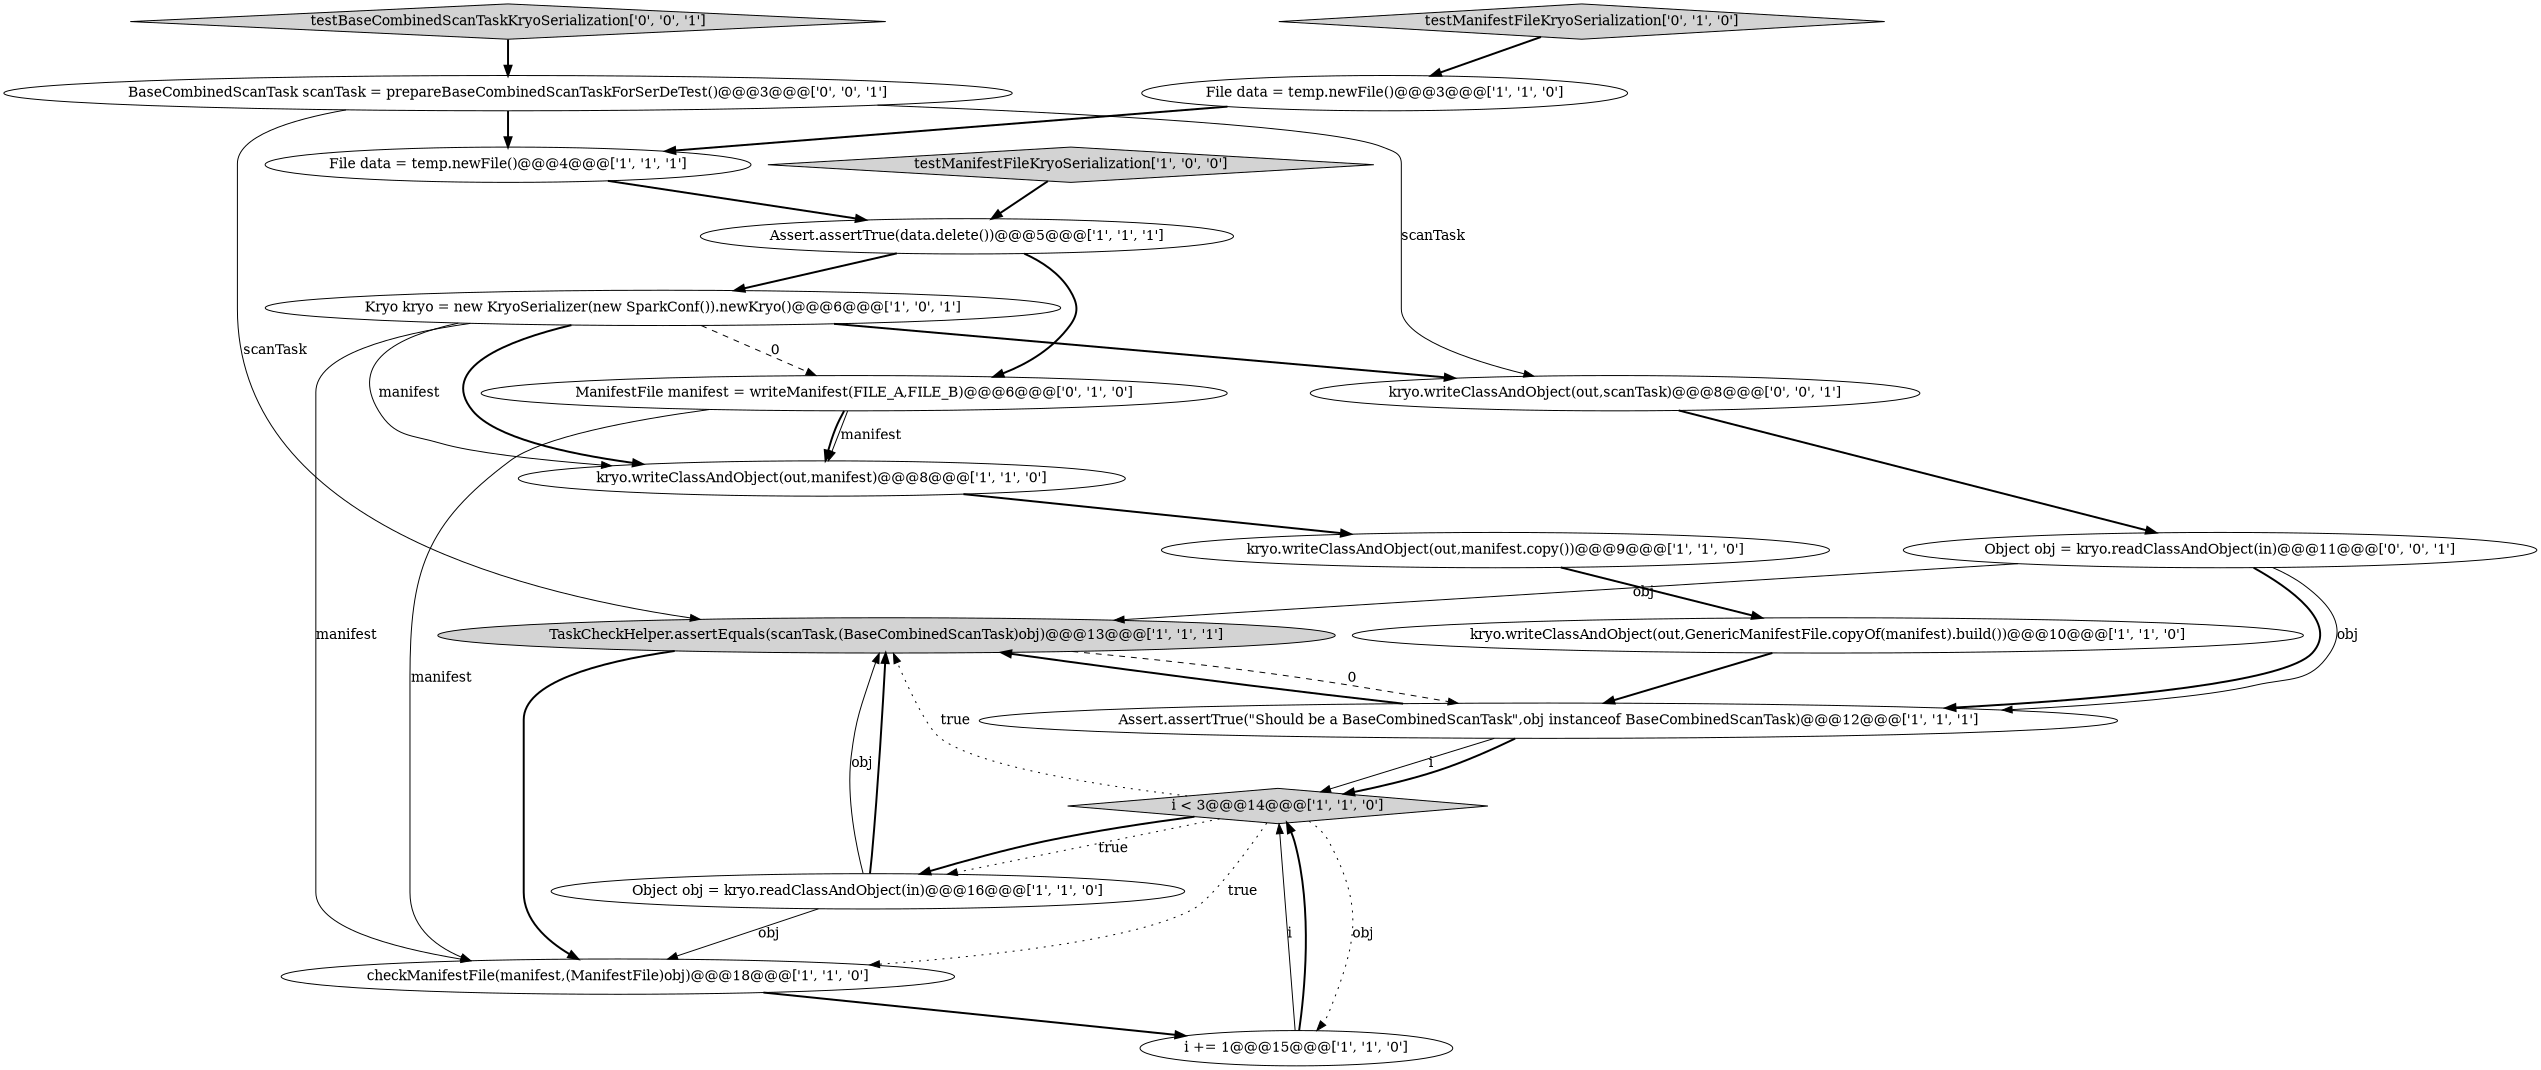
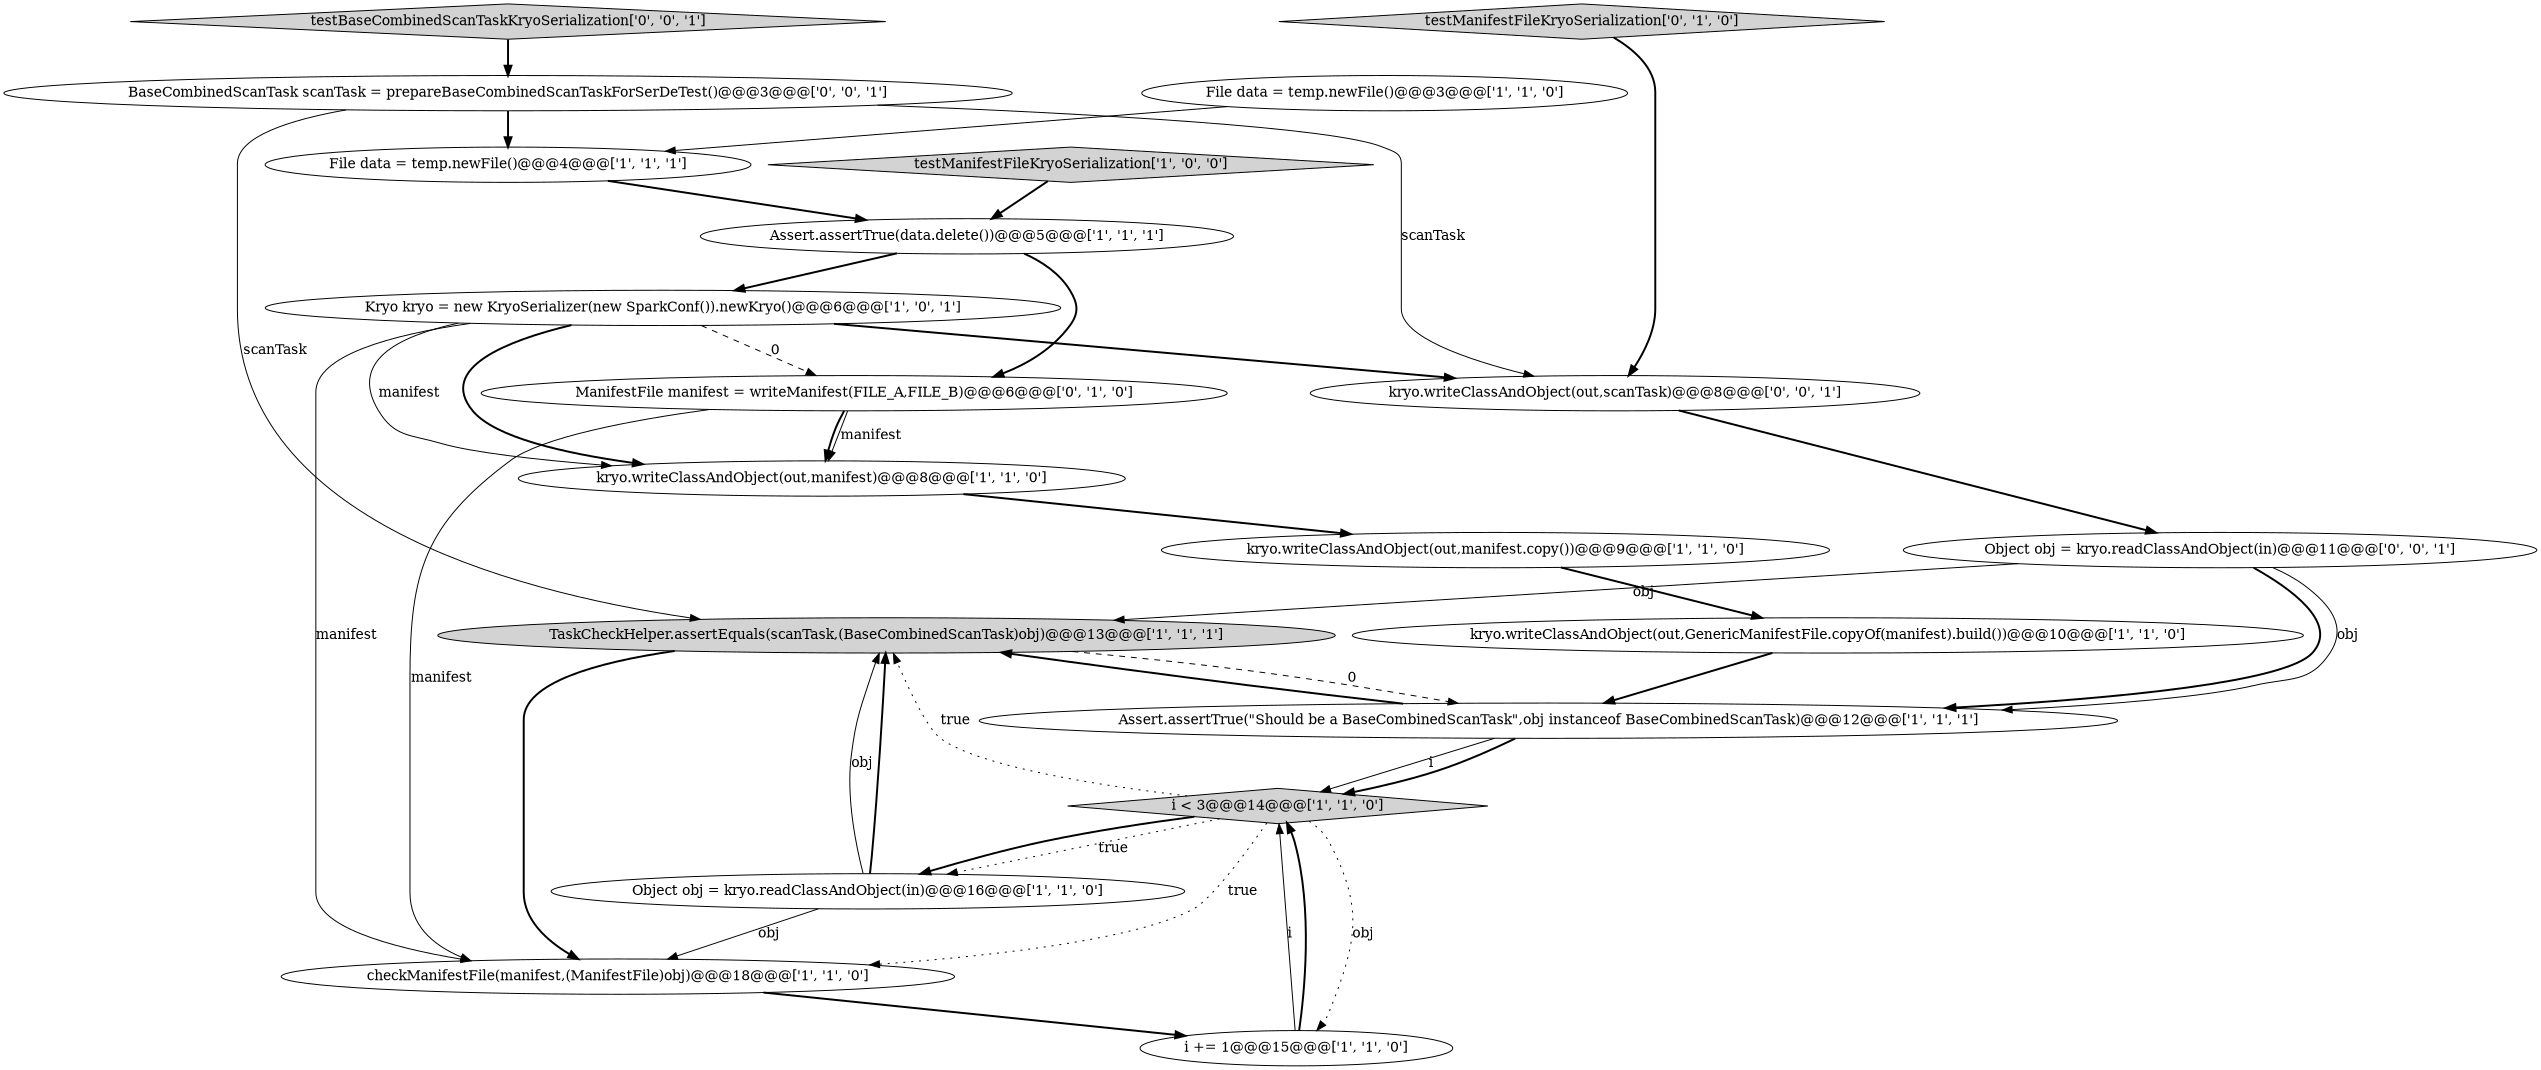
edge "testManifestFileKryoSerialization['0', '1', '0']" -> "File data = temp.newFile()@@@3@@@['1', '1', '0']": now "testManifestFileKryoSerialization['0', '1', '0']" -> "kryo.writeClassAndObject(out,scanTask)@@@8@@@['0', '0', '1']"
edge "File data = temp.newFile()@@@3@@@['1', '1', '0']" -> "File data = temp.newFile()@@@4@@@['1', '1', '1']": style bold -> solid
